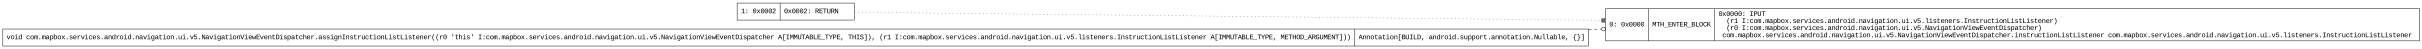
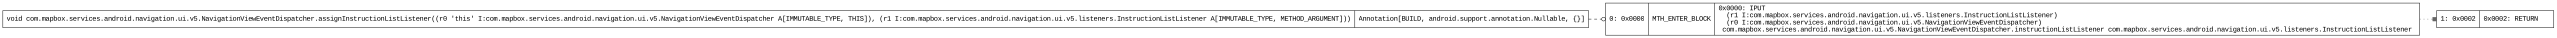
edge "1: 0x0002" -> "0: 0x0000": reversed
